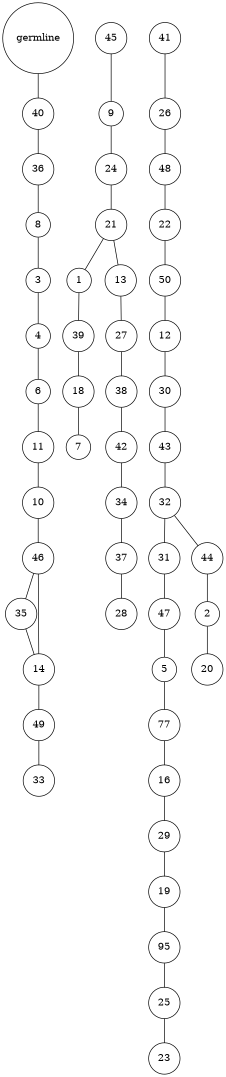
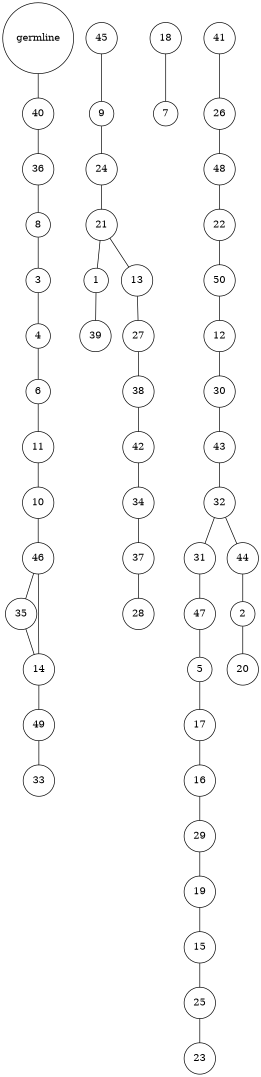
edge "39" -- "18": removed
node "77": label "77" -> "17"
node "95": label "95" -> "15"
